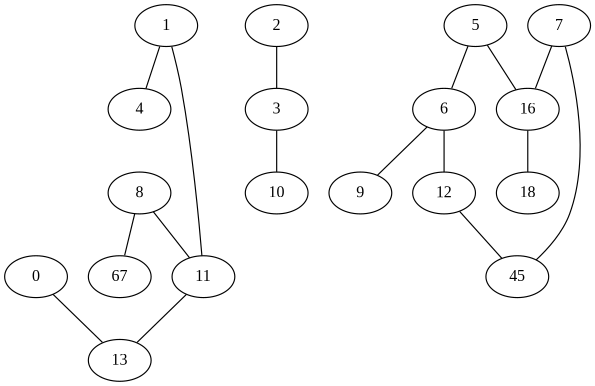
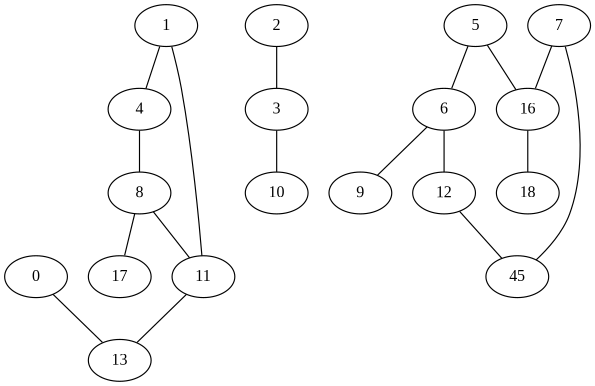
edge "4" -- "8": added
node "67": label "67" -> "17"
